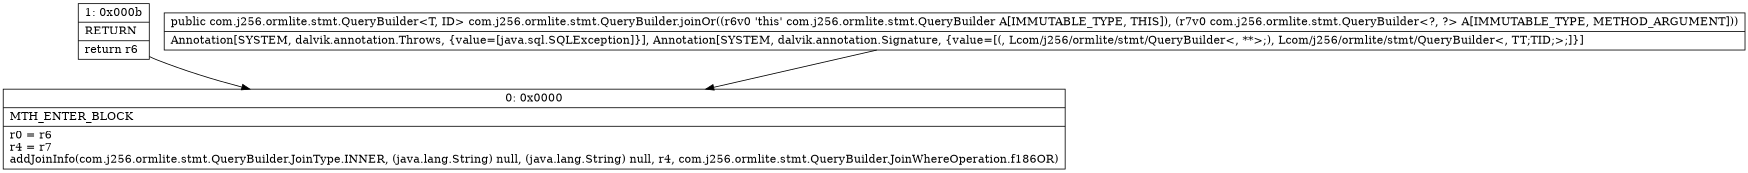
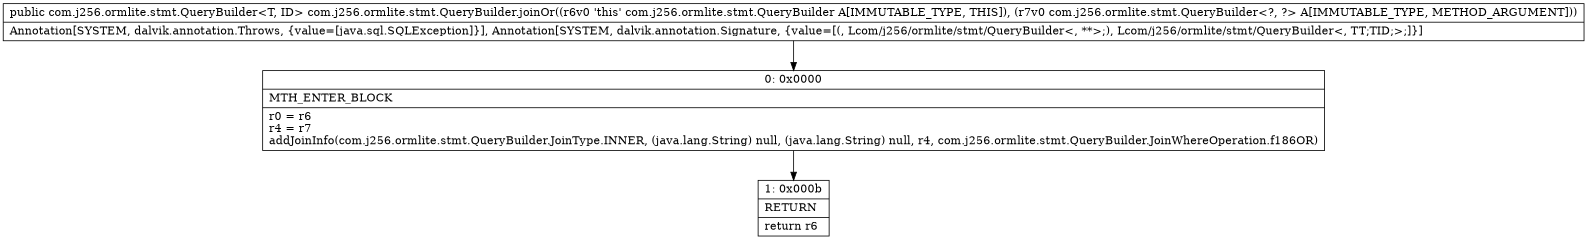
edge "1: 0x000b" -> "0: 0x0000": reversed
